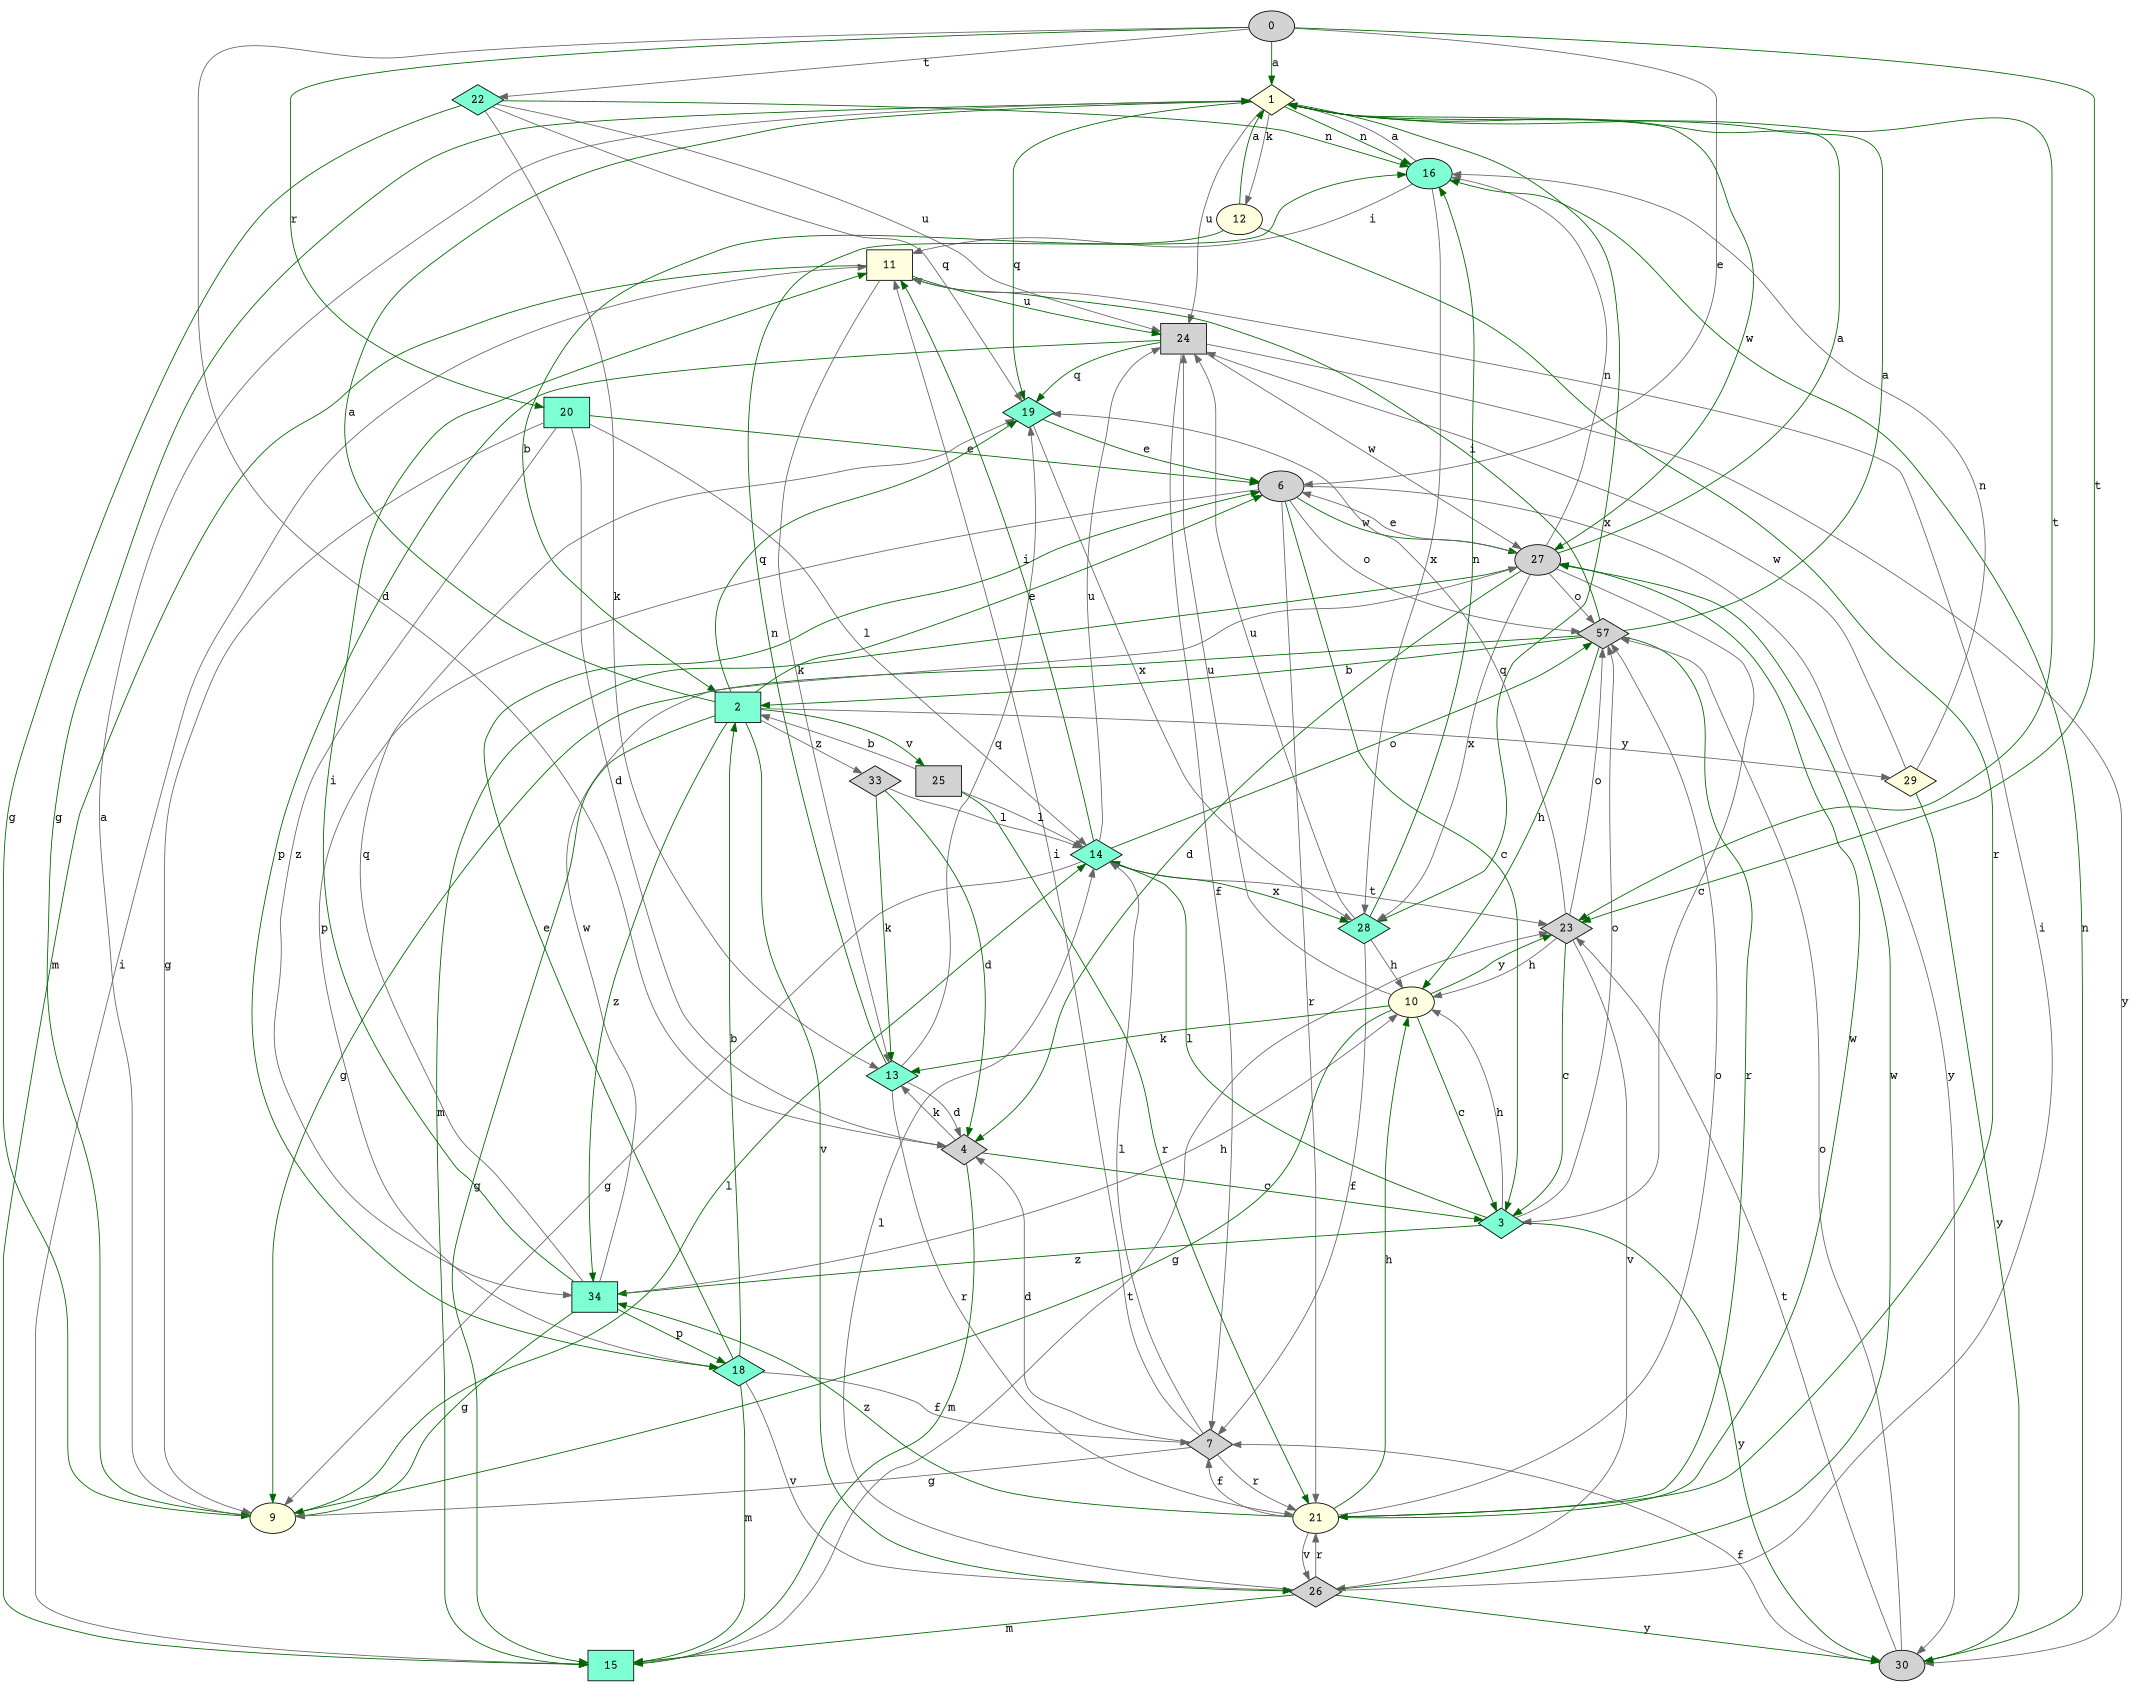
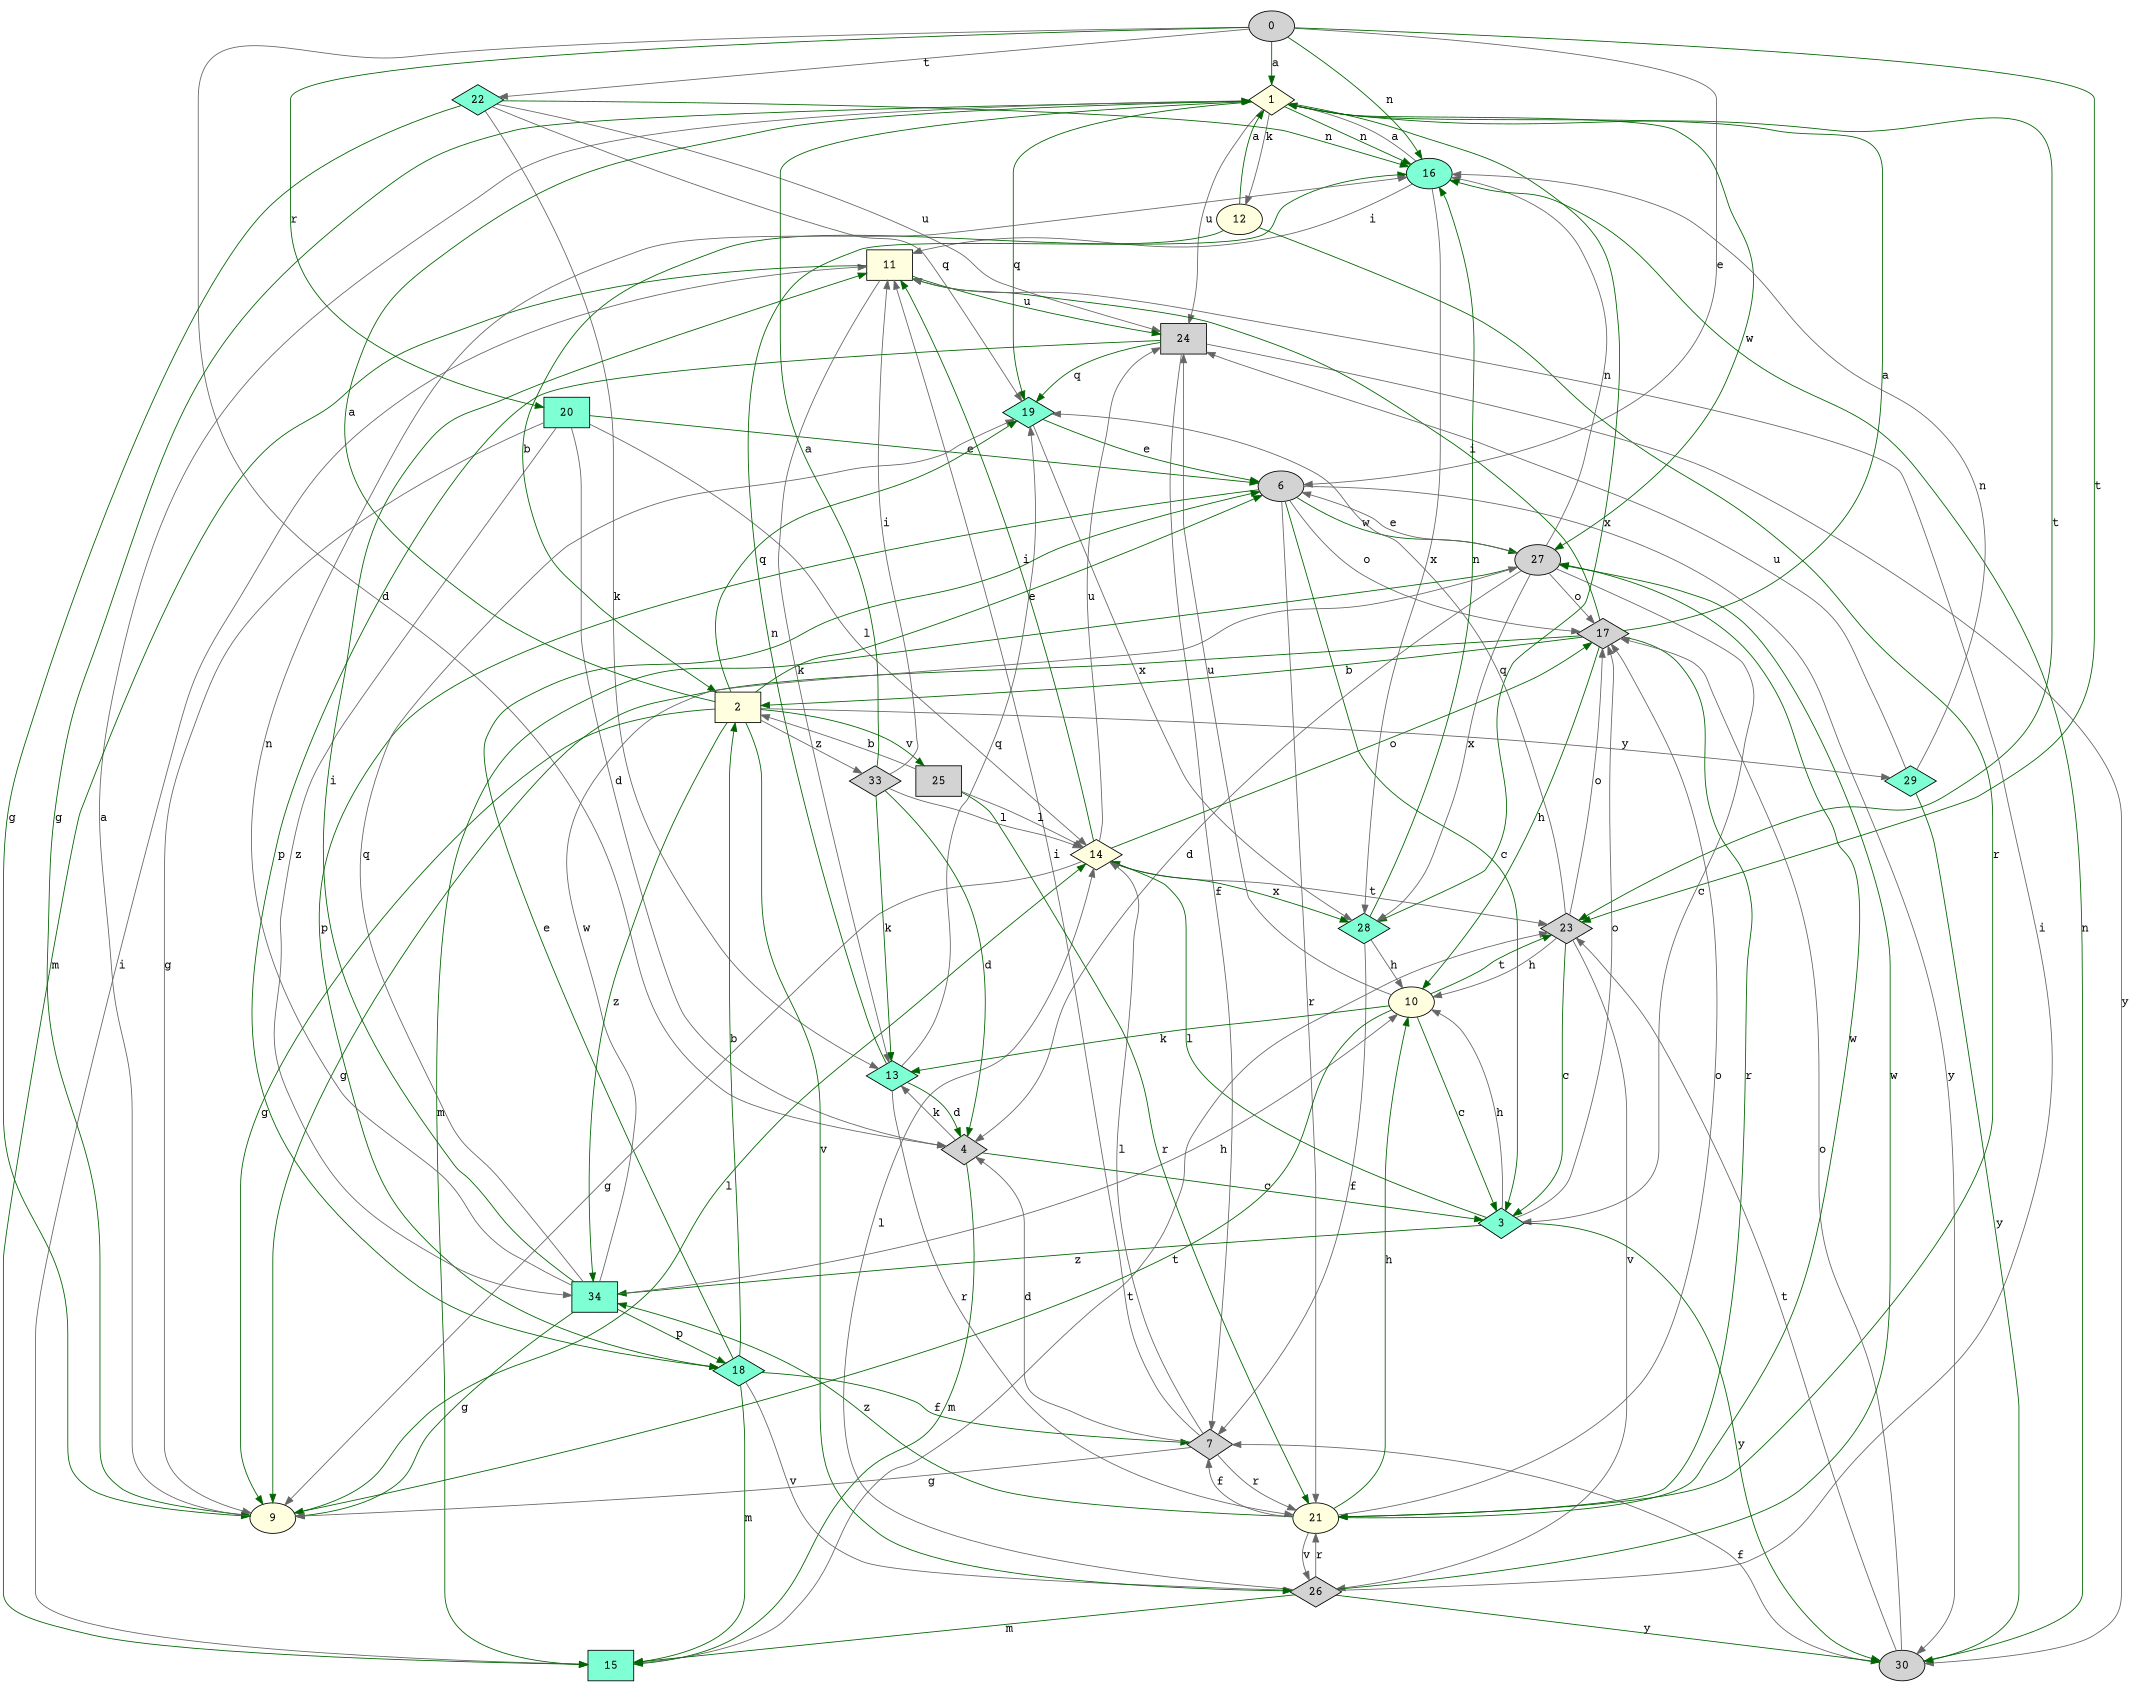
edge "0" -> "16": added, label "n"
edge "27" -> "1": now "33" -> "1"
edge "34" -> "16": added, label "n"
edge "24" -> "27": removed, label "w"
edge "33" -> "11": added, label "i"
edge "29" -> "24": label "w" -> "u"
node "57": label "57" -> "17"
edge "28" -> "24": removed, label "u"
node "2": fillcolor aquamarine -> lightyellow
edge "6" -> "18": color gray40 -> darkgreen
node "29": fillcolor lightyellow -> aquamarine
edge "27" -> "4": color darkgreen -> gray40
node "14": fillcolor aquamarine -> lightyellow
edge "10" -> "23": label "y" -> "t"
edge "13" -> "4": color gray40 -> darkgreen
edge "2" -> "15": now "2" -> "9"
edge "10" -> "9": label "g" -> "t"
edge "18" -> "7": color gray40 -> darkgreen
